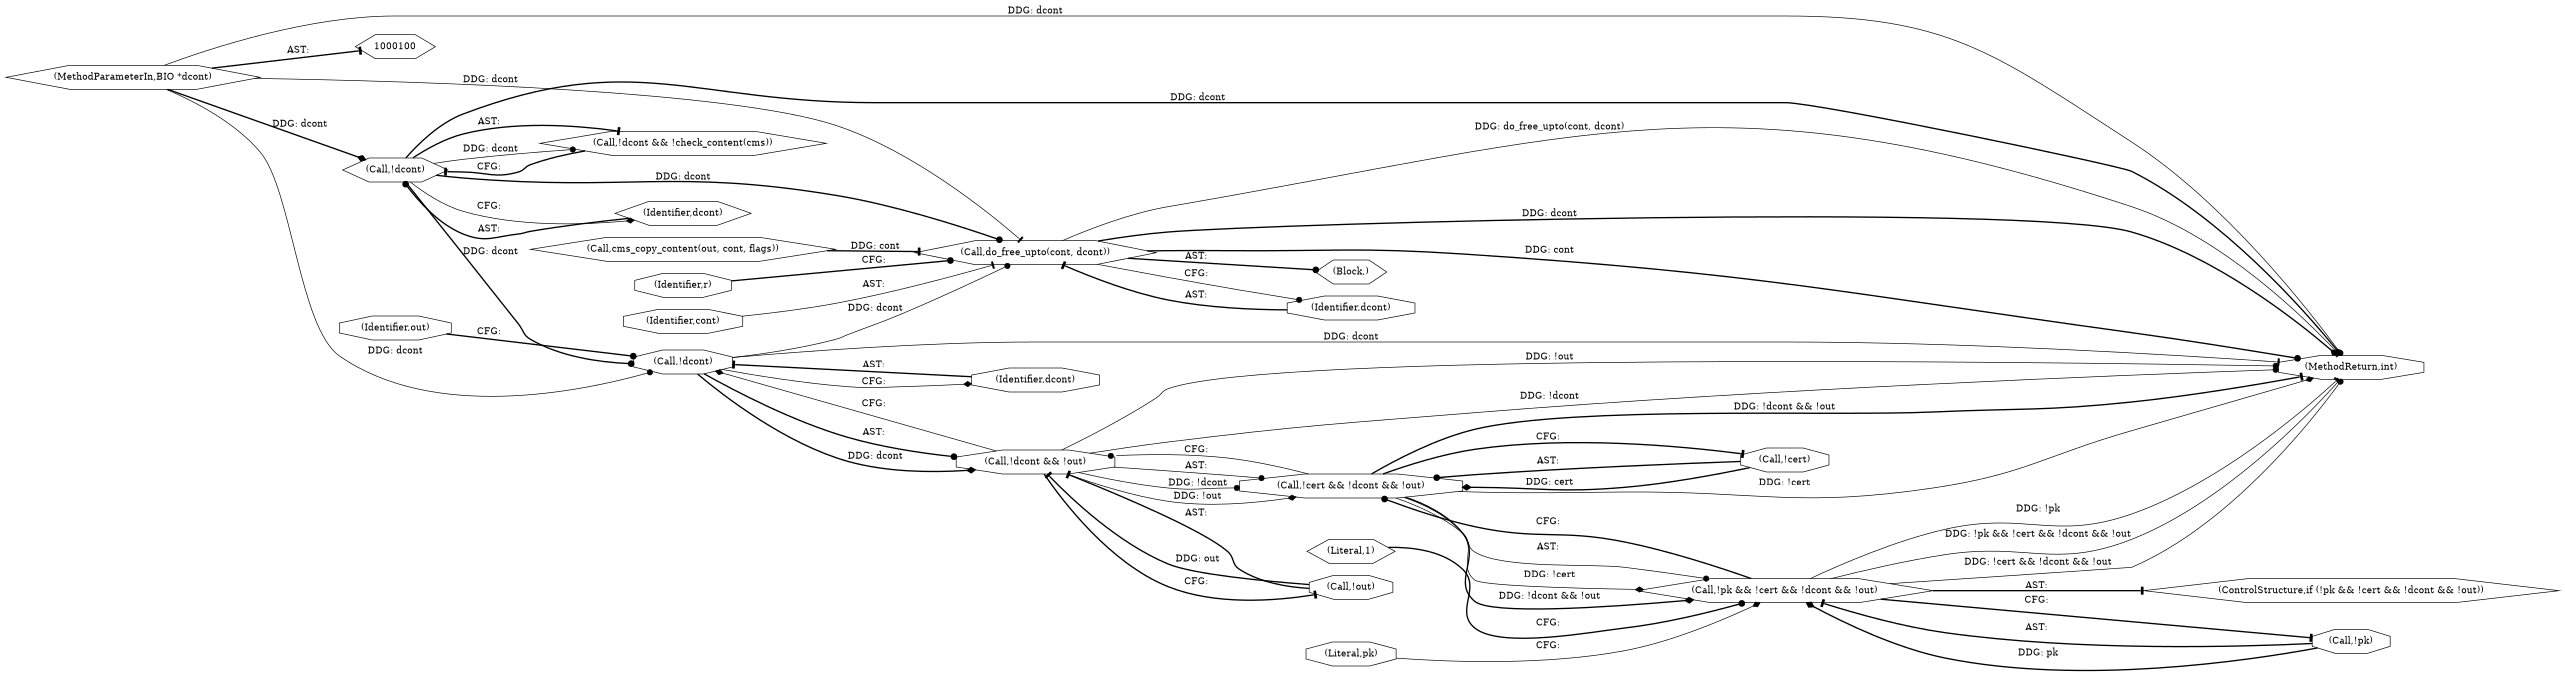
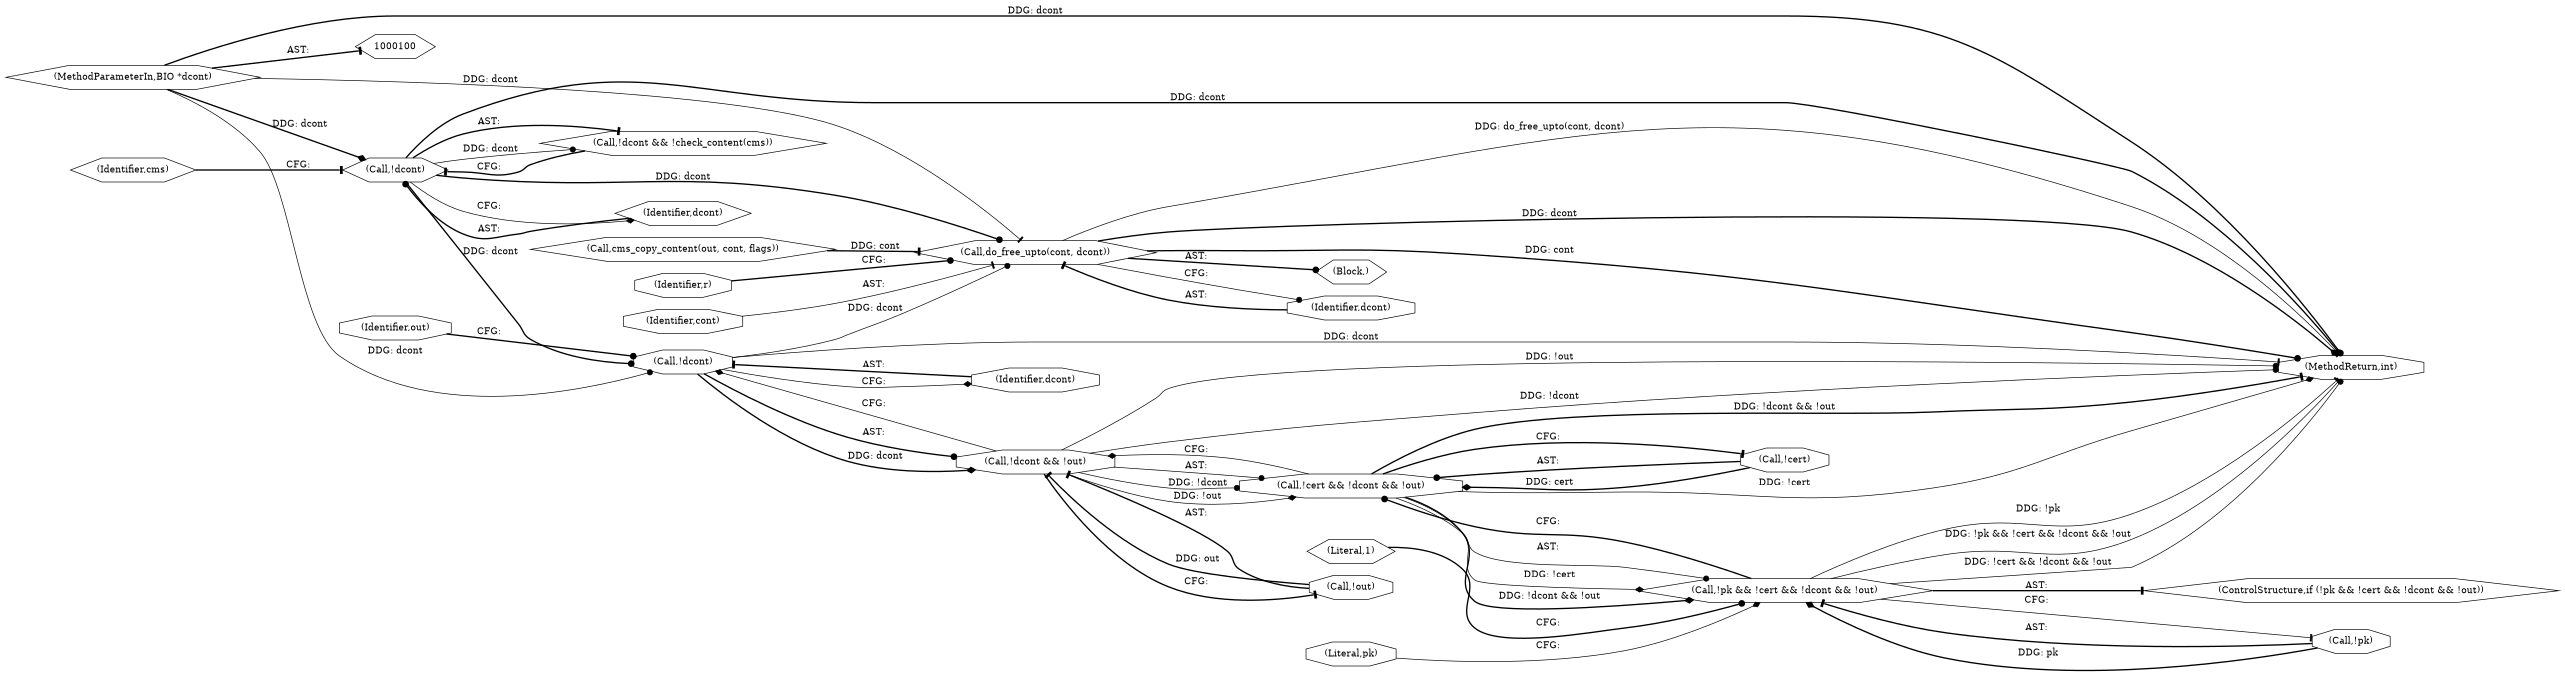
edge "(MethodParameterIn,BIO *dcont)" -> "(MethodReturn,int)": style solid -> bold
node "(Identifier,cms)": added
edge "(Call,!cert && !dcont && !out)" -> "(Call,!dcont && !out)": arrowhead dot -> diamond
edge "(Call,!pk && !cert && !dcont && !out)" -> "(Call,!pk)": style bold -> solid
